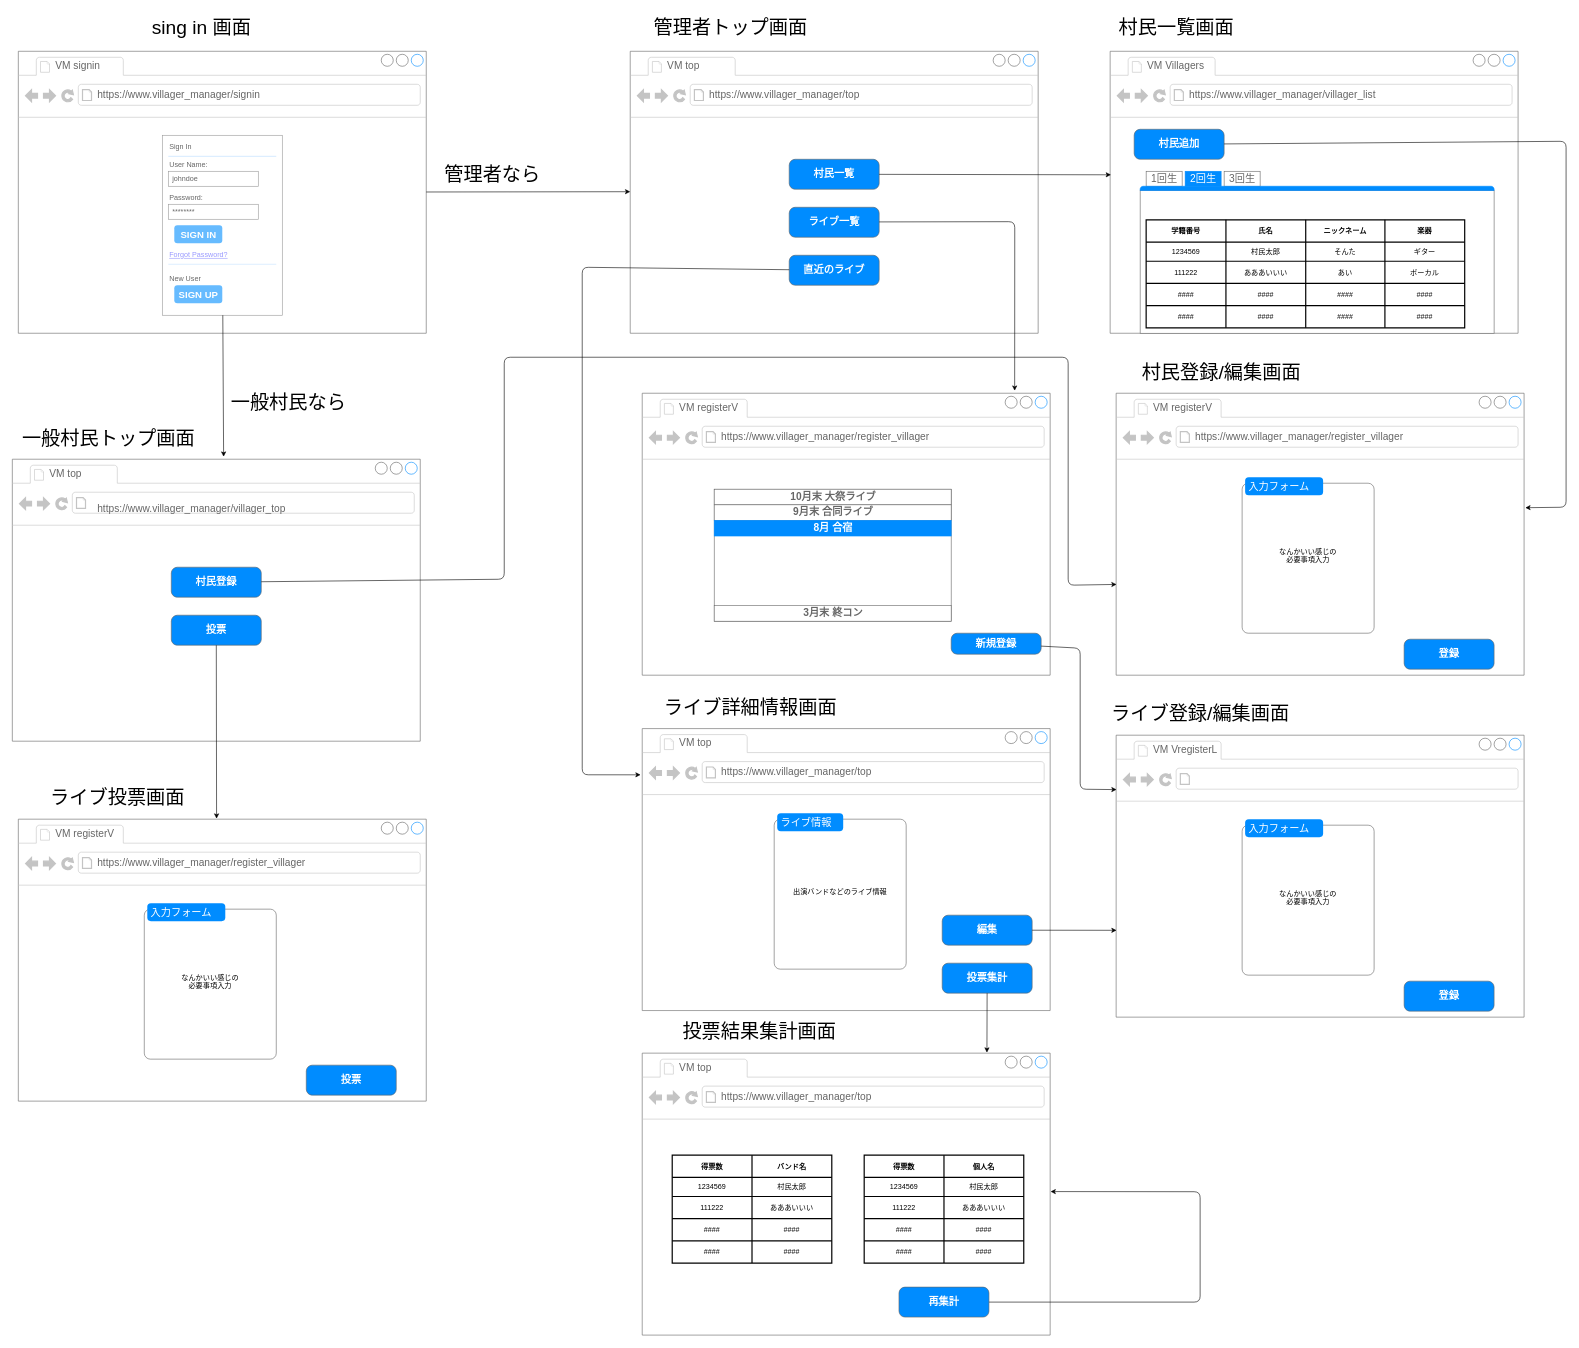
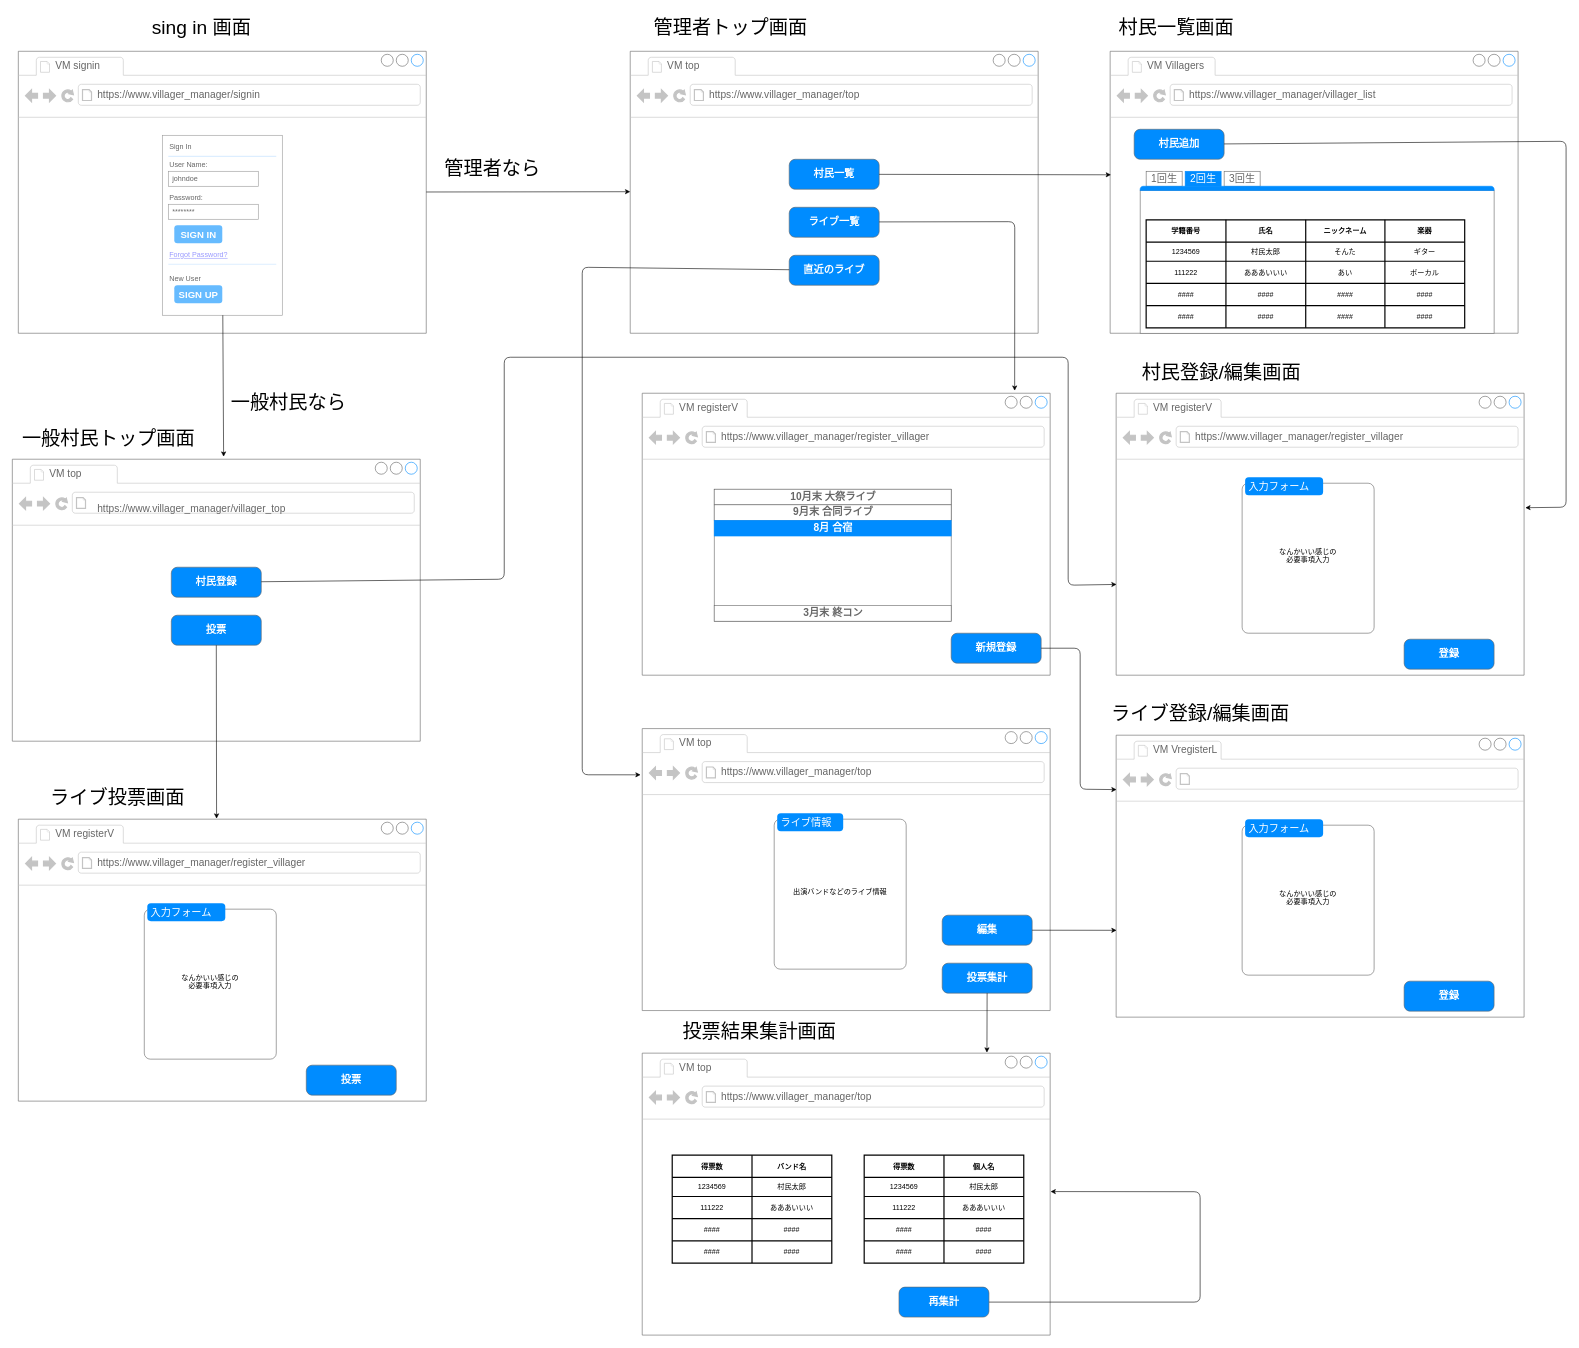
node "管理者なら": moved (492, 174) -> (492, 168)
node "新規登録": size 90x21 -> 90x30
node "ライブ詳細情報画面": removed
